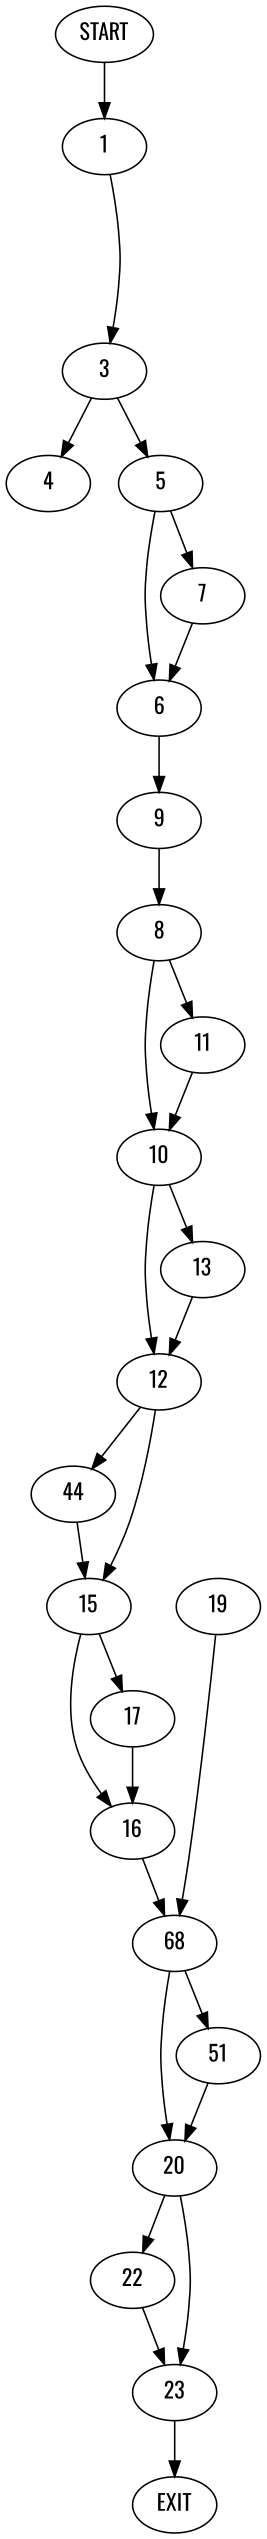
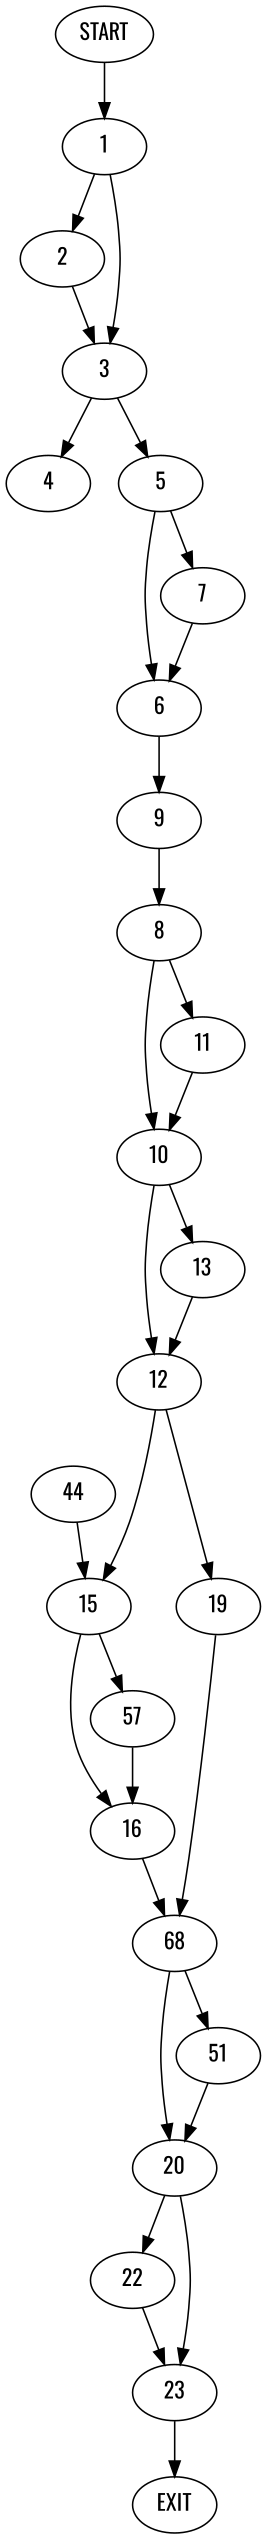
node "2": added
edge "12" -> "44": now "12" -> "19"
node "17": label "17" -> "57"
